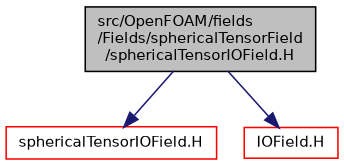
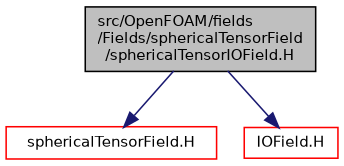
node "sphericalTensorIOField.H": label "sphericalTensorIOField.H" -> "sphericalTensorField.H"
